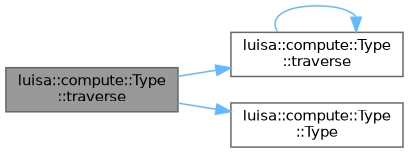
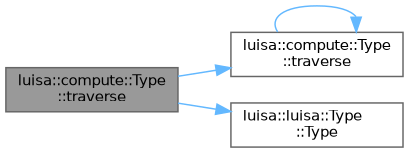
node "luisa::compute::Type ::Type": label "luisa::compute::Type ::Type" -> "luisa::luisa::Type ::Type"
